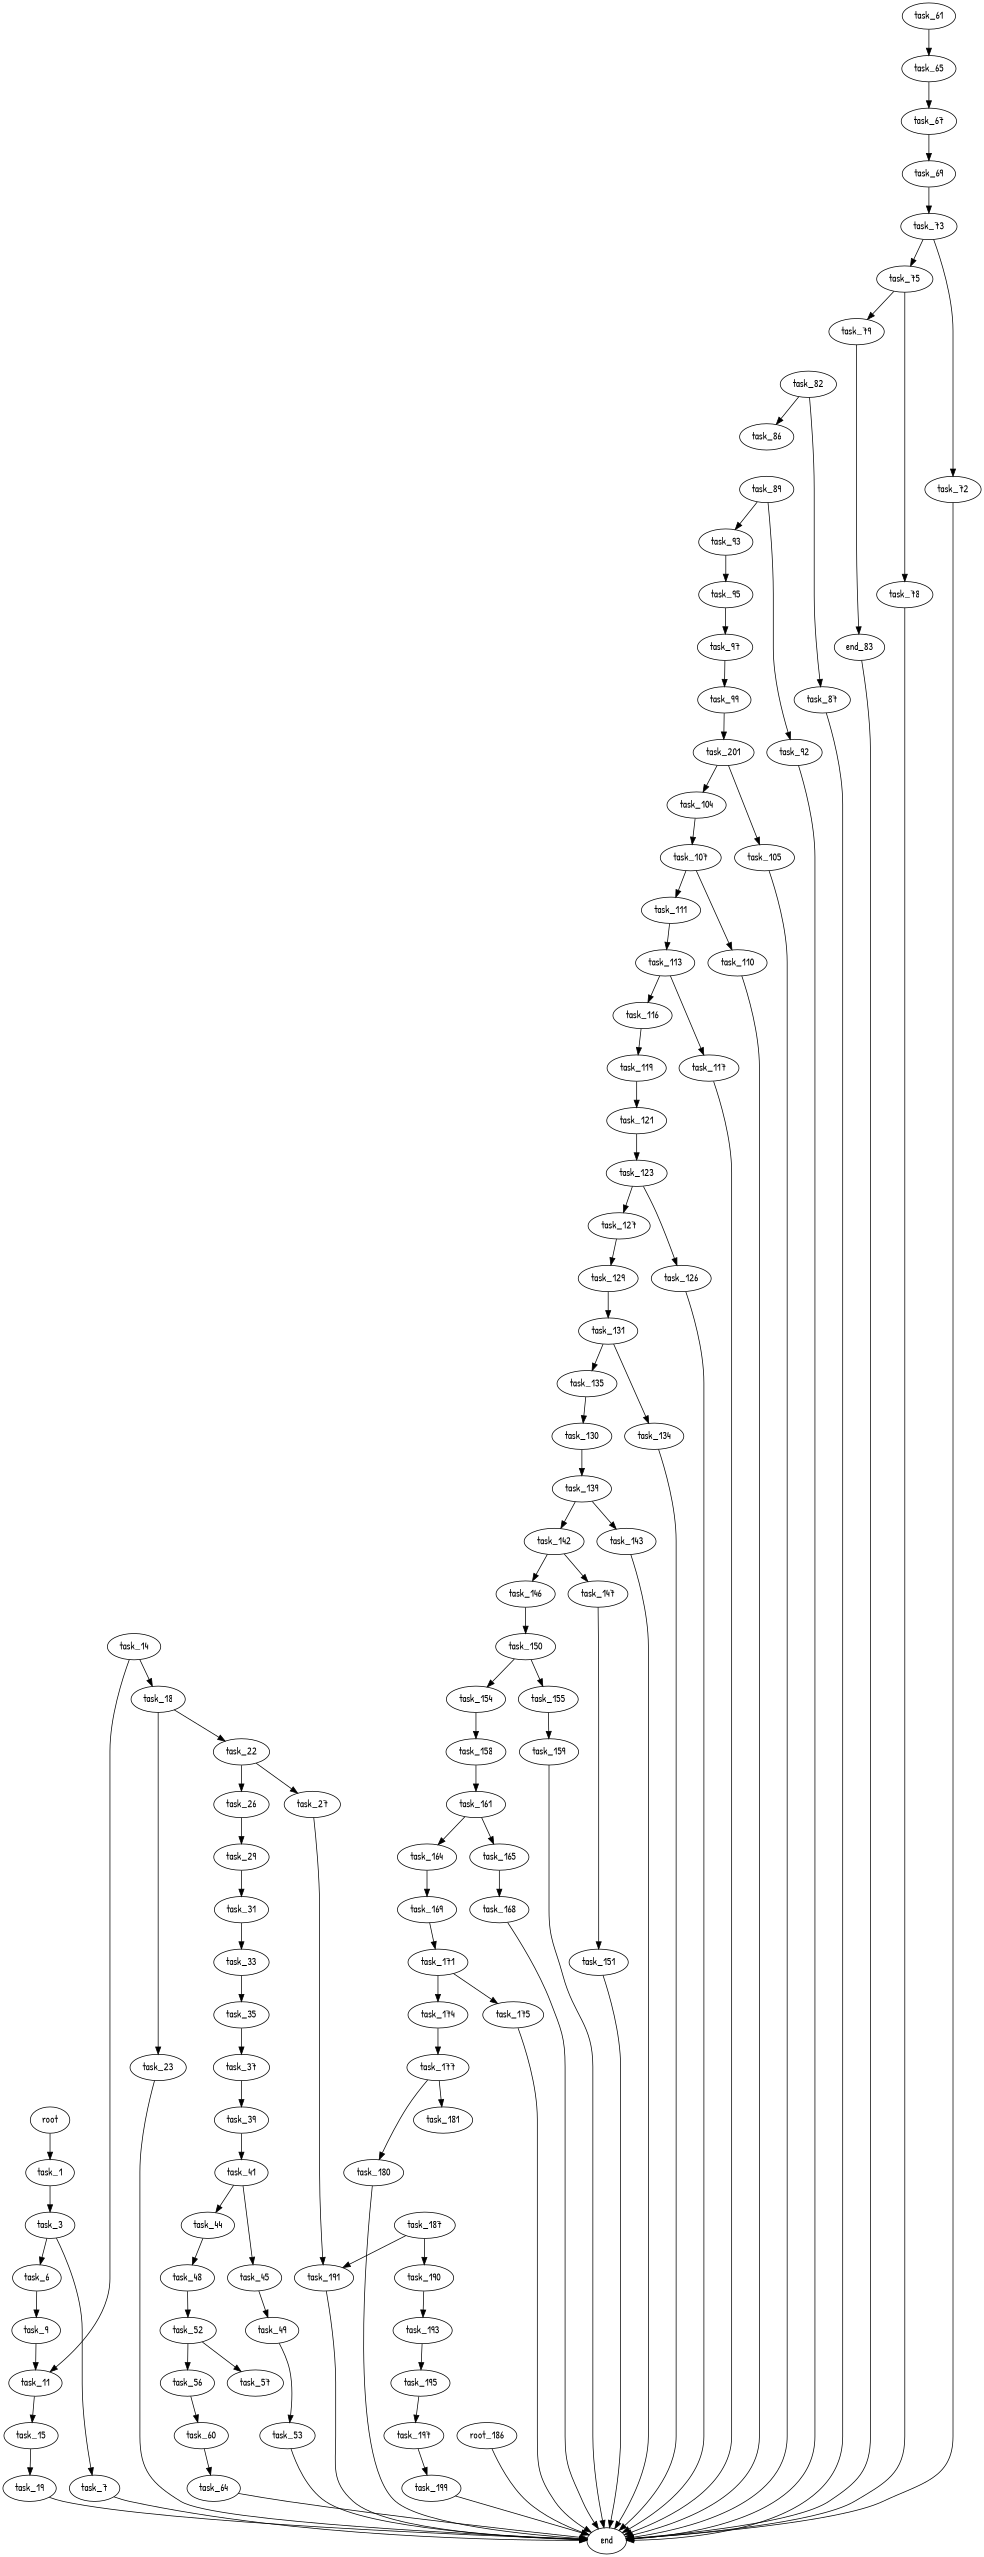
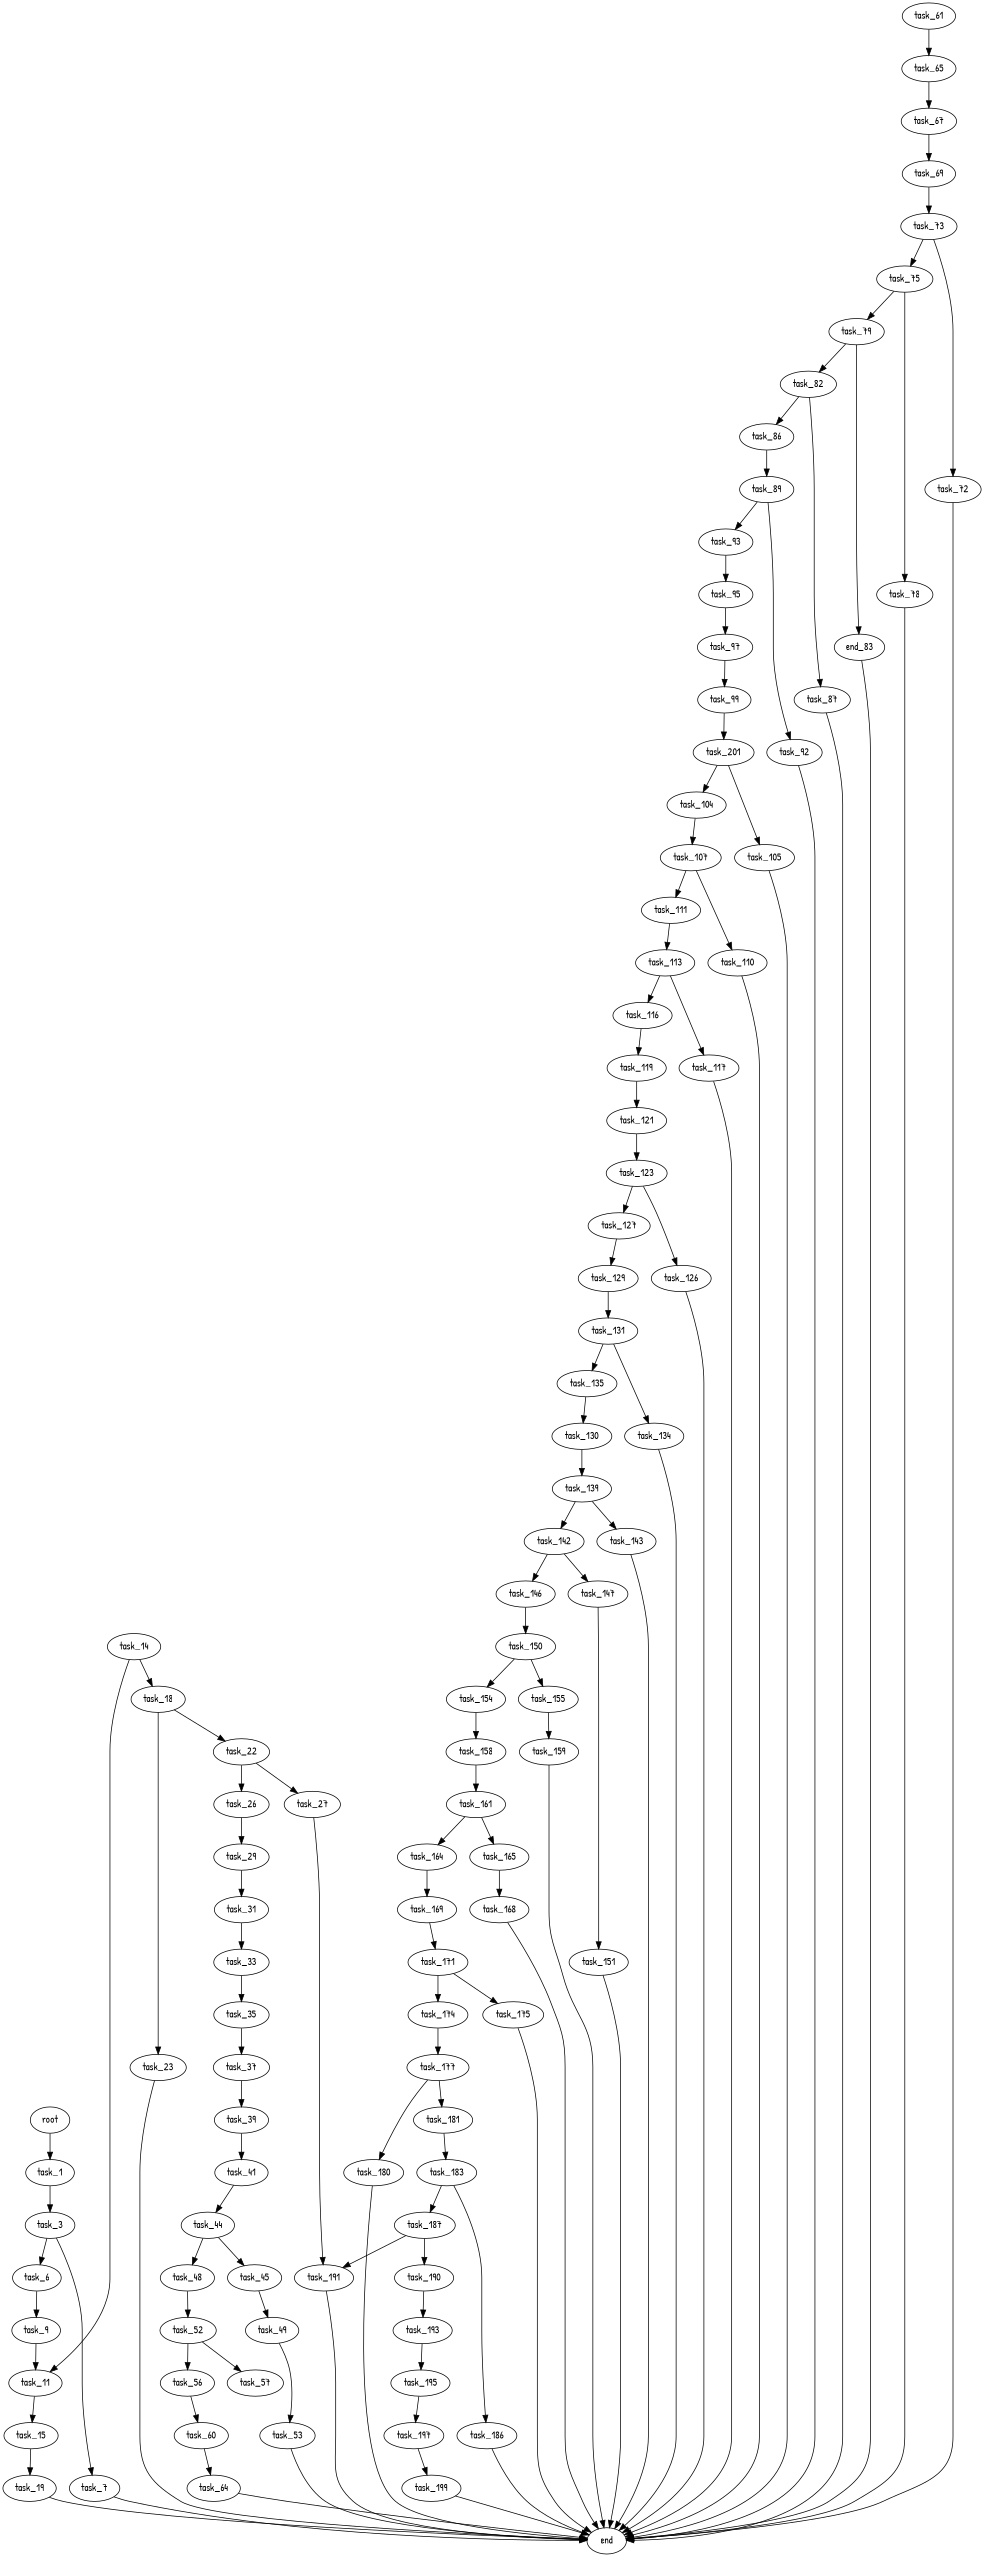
edge "task_79" -> "task_82": added
edge "task_86" -> "task_89": added
node "task_183": added
edge "task_41" -> "task_45": now "task_44" -> "task_45"
node "root_186": label "root_186" -> "task_186"
